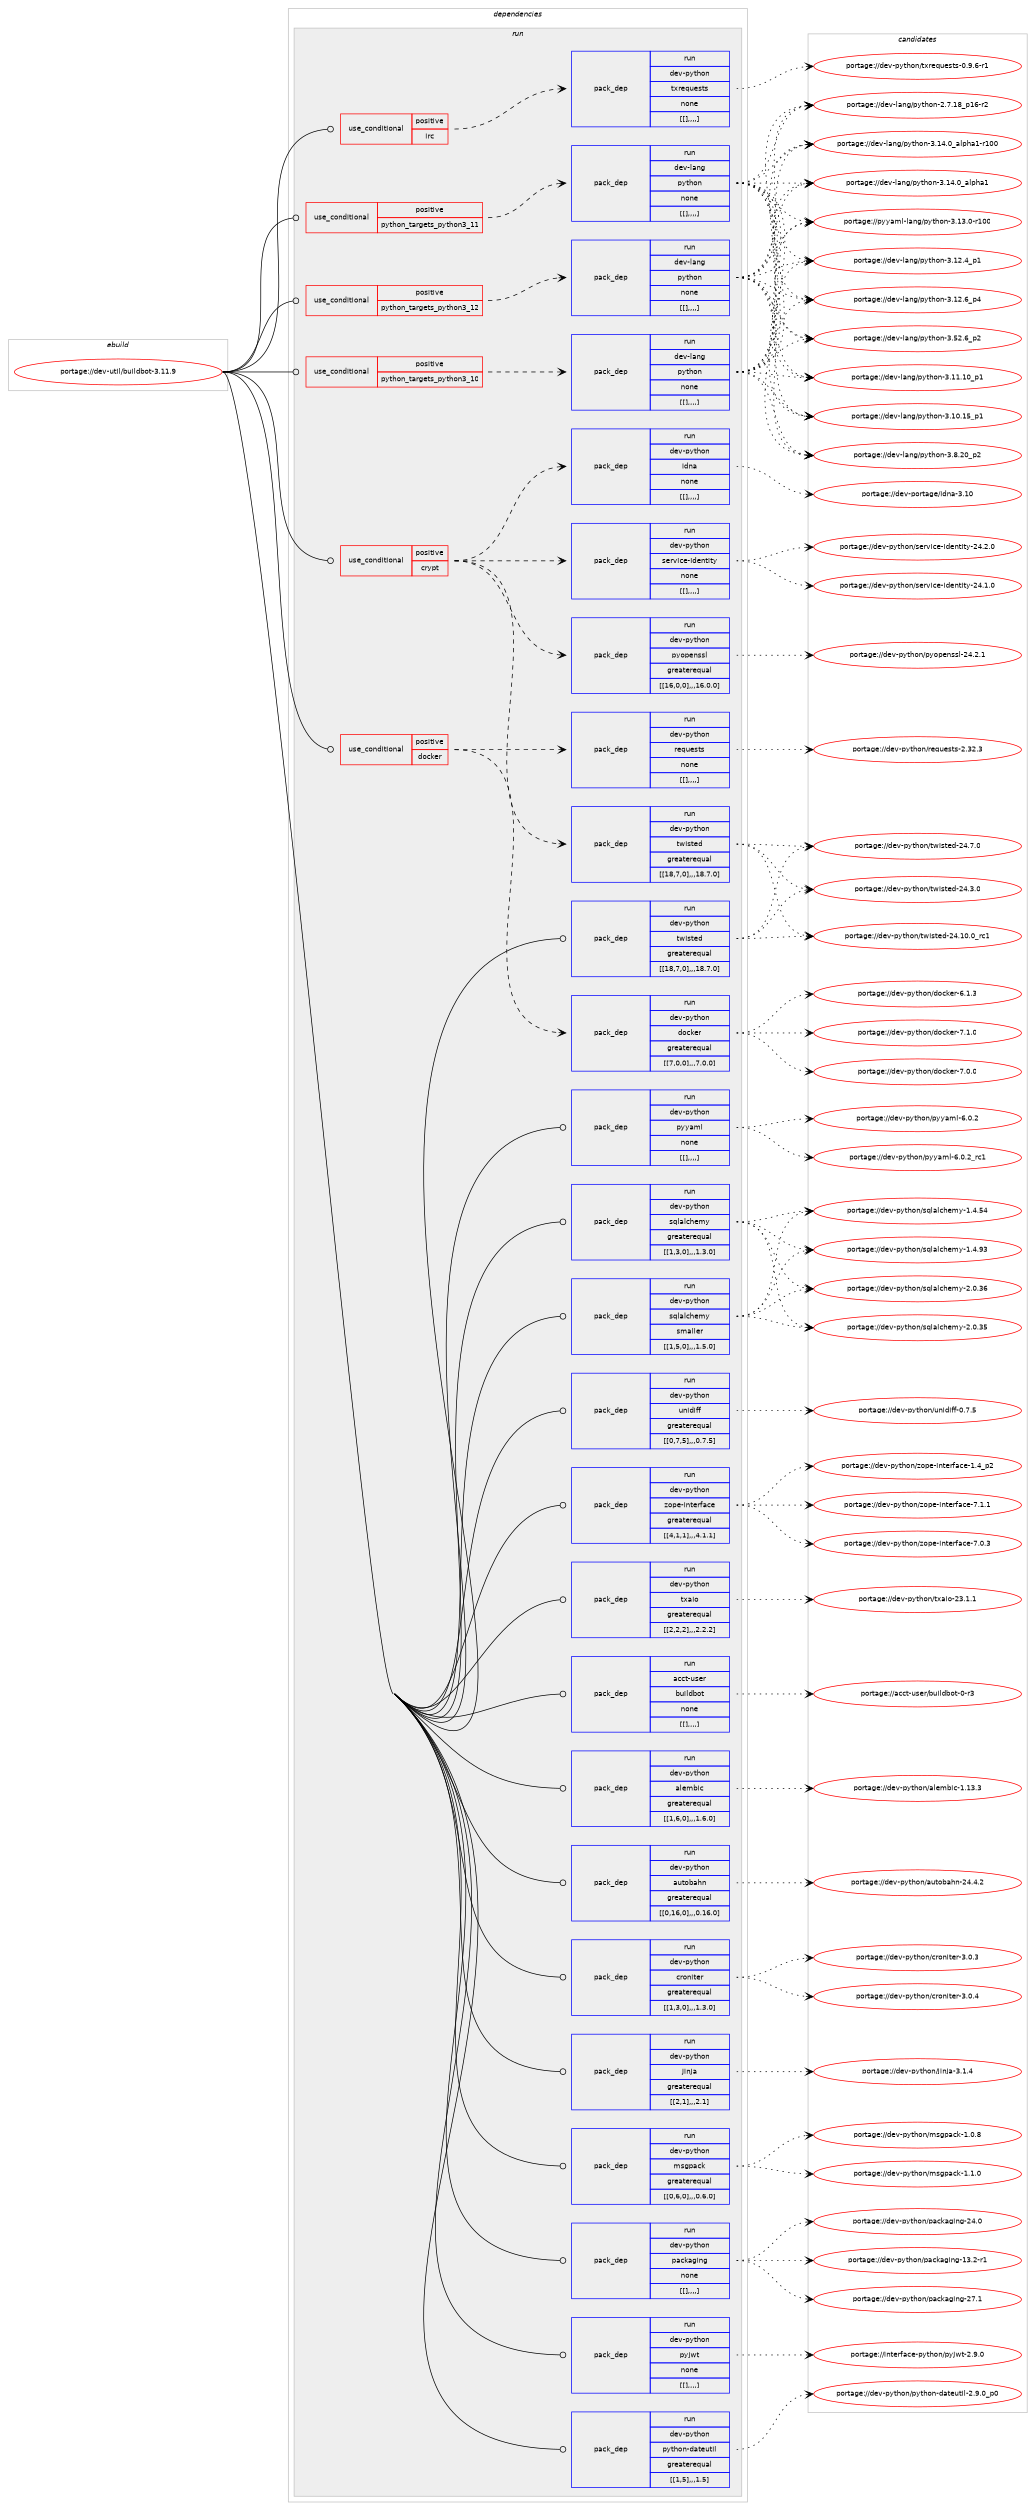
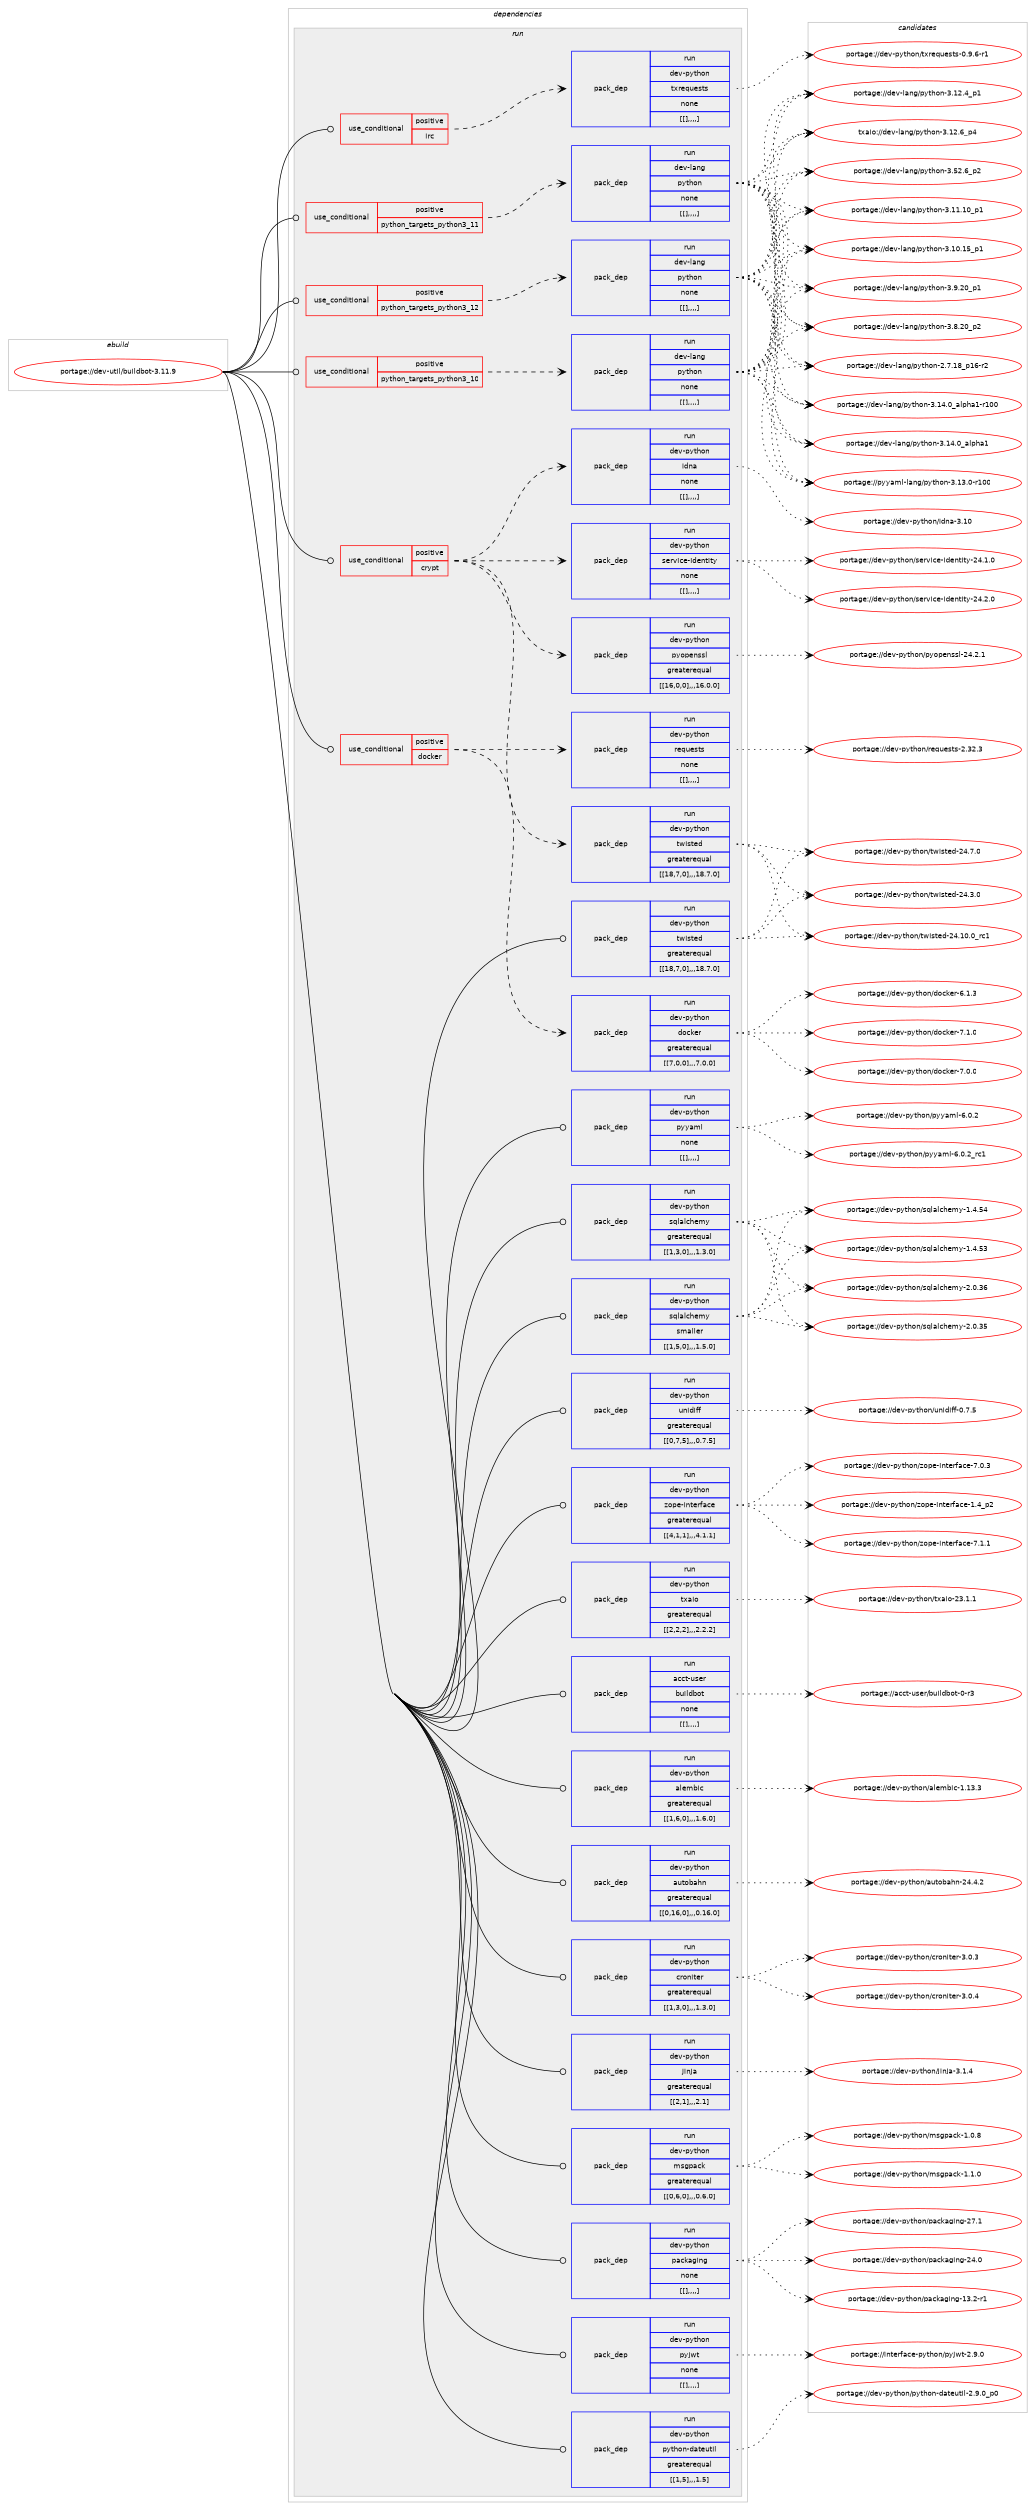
node "portage://dev-lang/python-3.9.20_p1": added
node "portage://dev-lang/python-3.12.6_p4": label "portage://dev-lang/python-3.12.6_p4" -> "txaio://dev-lang/python-3.12.6_p4"
node "portage://dev-portage/idna-3.10": label "portage://dev-portage/idna-3.10" -> "portage://dev-python/idna-3.10"
node "portage://dev-python/sqlalchemy-1.4.93": label "portage://dev-python/sqlalchemy-1.4.93" -> "portage://dev-python/sqlalchemy-1.4.53"
